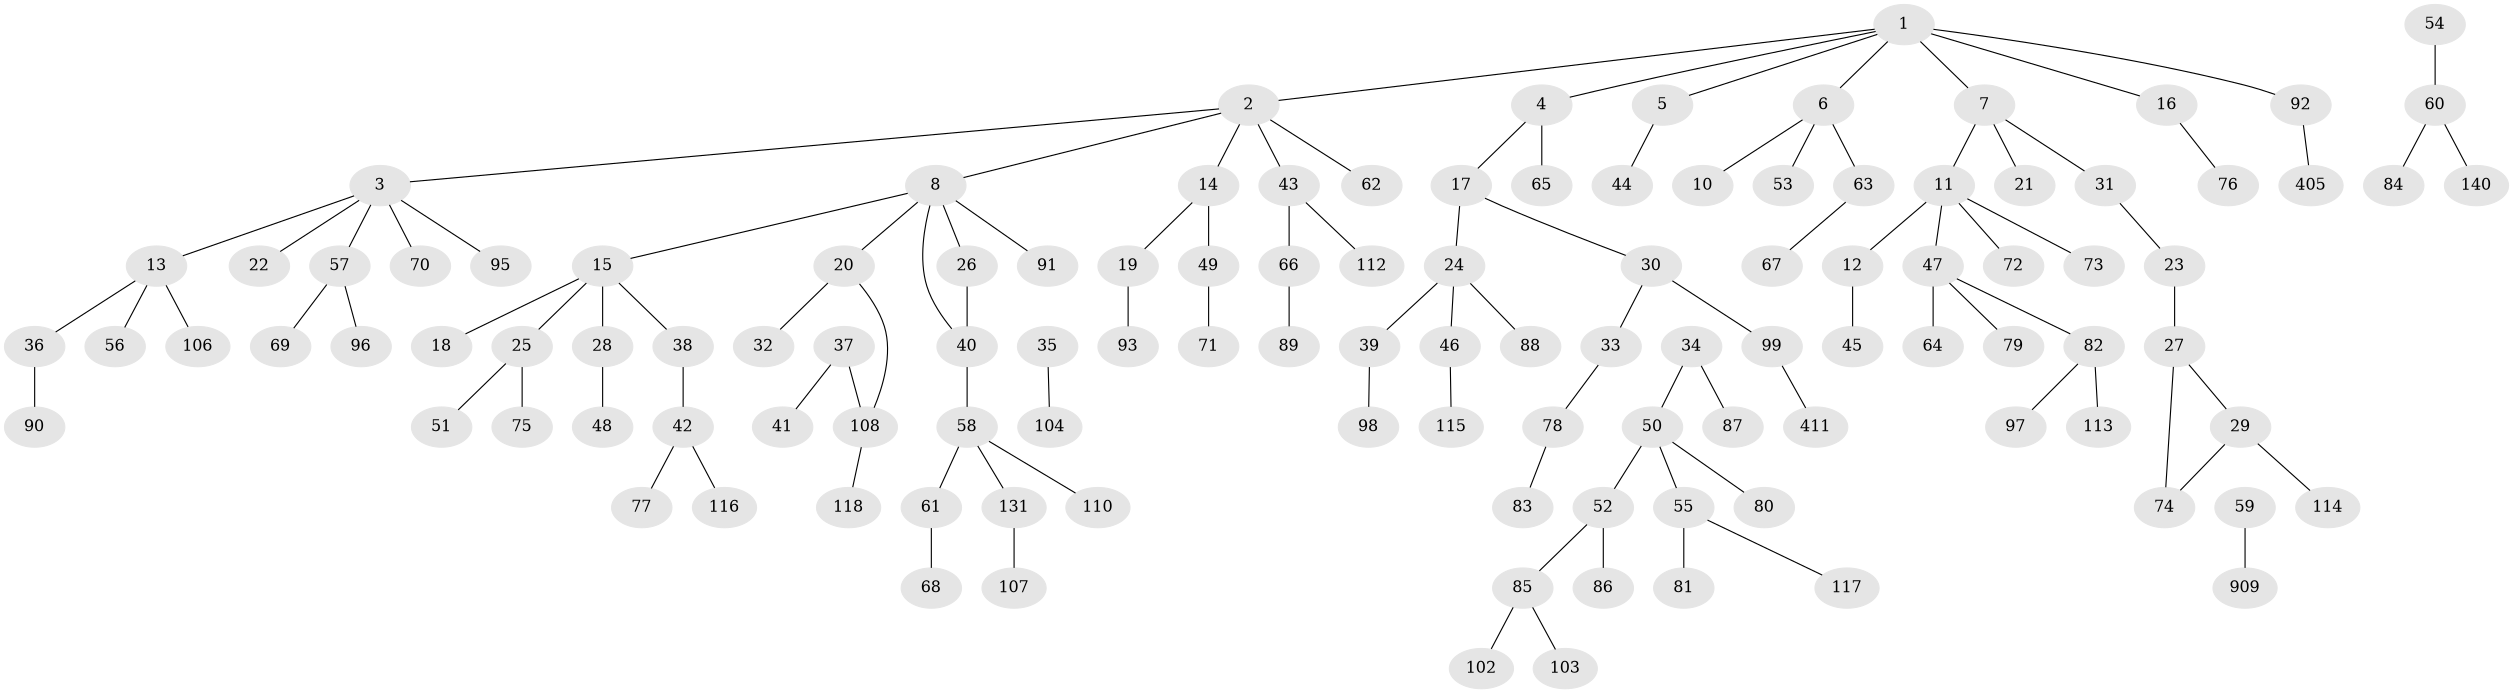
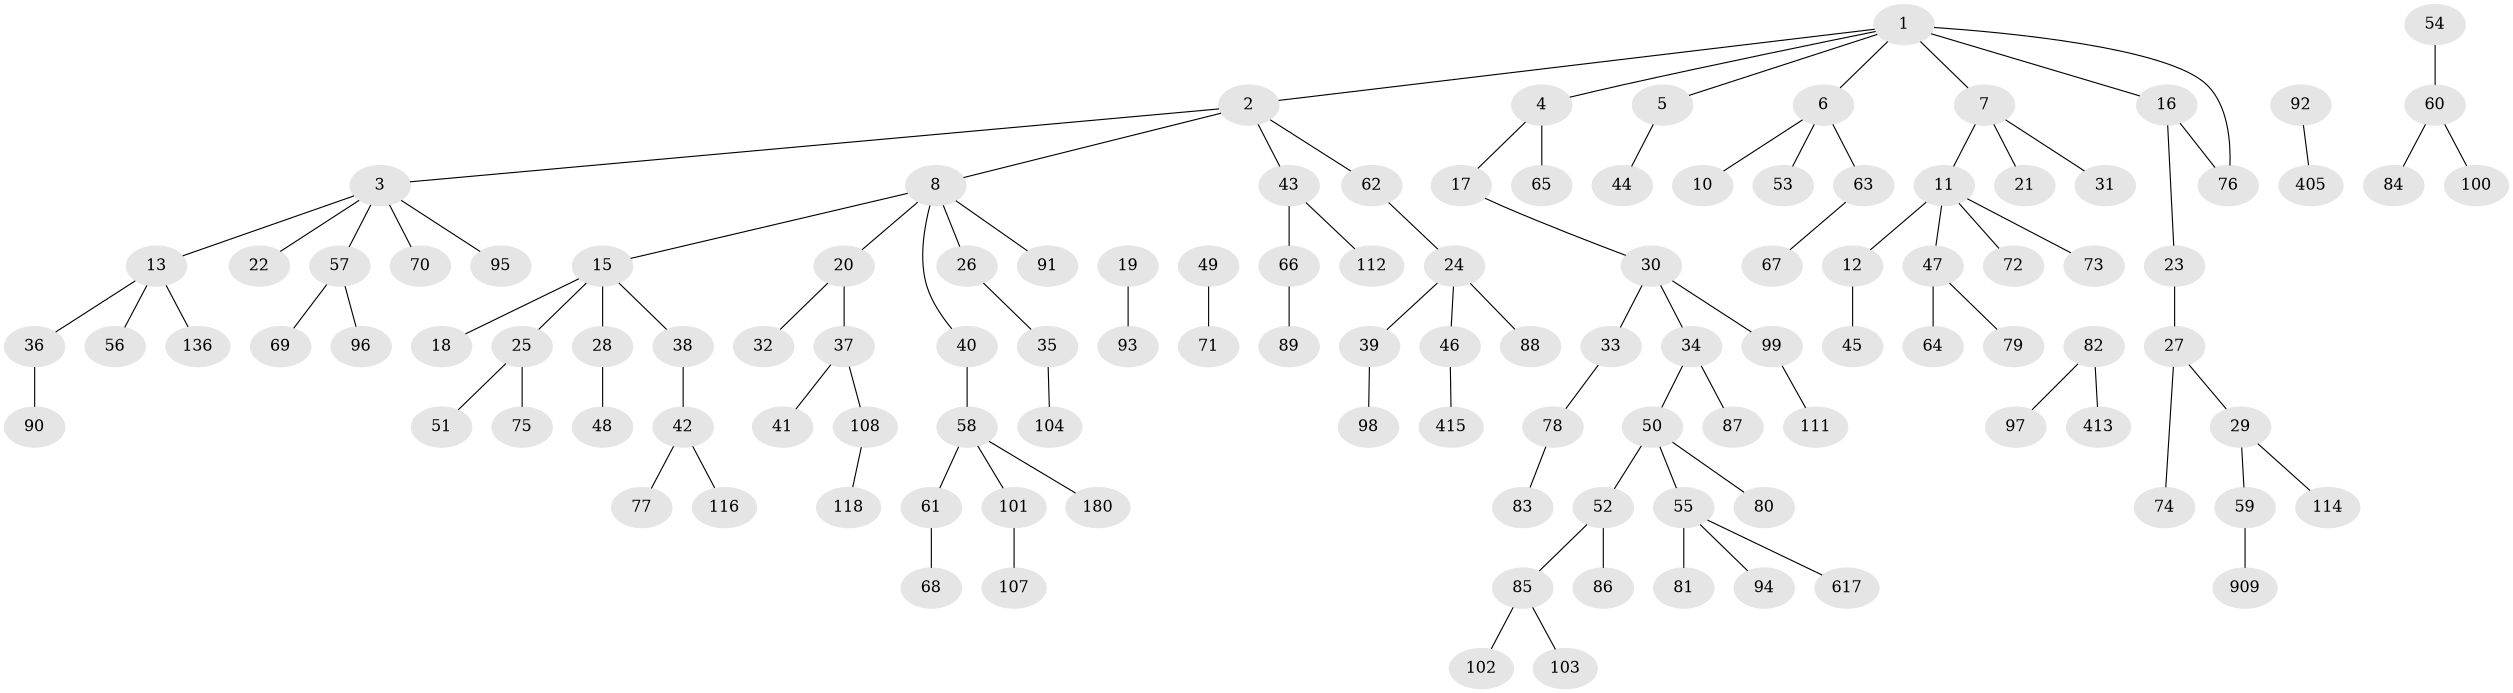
edge "1" -- "92": now "1" -- "76"
node "14": removed
node "140": label "140" -> "100"
edge "17" -- "24": now "62" -- "24"
edge "31" -- "23": now "16" -- "23"
edge "26" -- "40": now "26" -- "35"
edge "30" -- "34": added
edge "47" -- "82": removed
edge "20" -- "108": now "20" -- "37"
node "106": label "106" -> "136"
node "115": label "115" -> "415"
node "411": label "411" -> "111"
node "113": label "113" -> "413"
edge "29" -- "74": now "29" -- "59"
node "131": label "131" -> "101"
node "110": label "110" -> "180"
node "94": added
node "117": label "117" -> "617"
